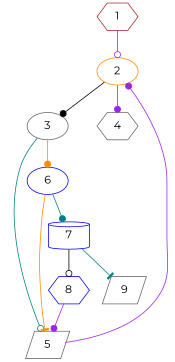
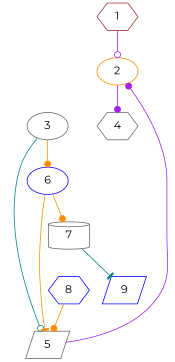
edge "2" -> "3": removed
edge "6" -> "7": color teal -> darkorange
node "7": color blue -> gray40
edge "7" -> "8": removed
node "9": color gray40 -> blue
edge "8" -> "5": color purple -> darkorange
